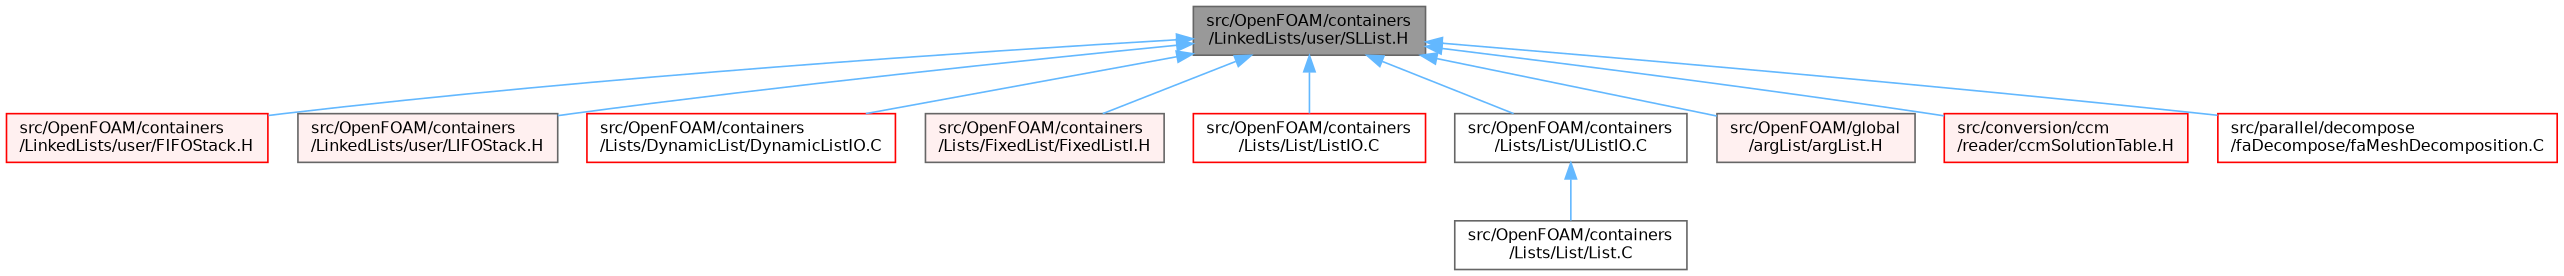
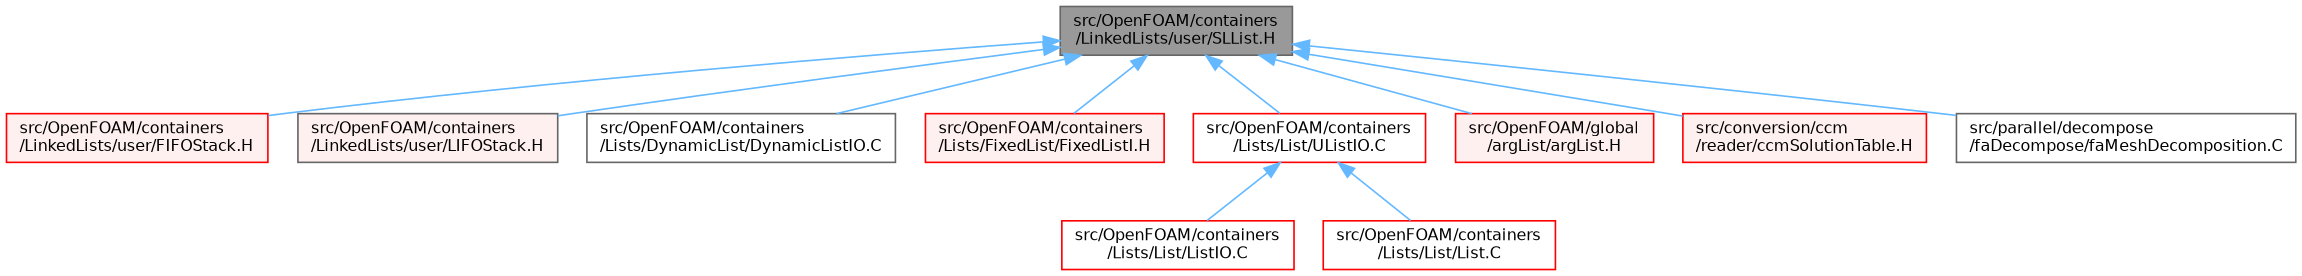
edge "src/OpenFOAM/containers /Lists/List/ListIO.C" -> "src/OpenFOAM/containers /LinkedLists/user/SLList.H": now "src/OpenFOAM/containers /Lists/List/ListIO.C" -> "src/OpenFOAM/containers /Lists/List/UListIO.C"
node "src/OpenFOAM/containers /Lists/DynamicList/DynamicListIO.C": color red -> grey40
node "src/OpenFOAM/containers /Lists/FixedList/FixedListI.H": color grey40 -> red
node "src/OpenFOAM/containers /Lists/List/UListIO.C": color grey40 -> red
node "src/OpenFOAM/global /argList/argList.H": color grey40 -> red
node "src/parallel/decompose /faDecompose/faMeshDecomposition.C": color red -> grey40
node "src/OpenFOAM/containers /Lists/List/List.C": color grey40 -> red
